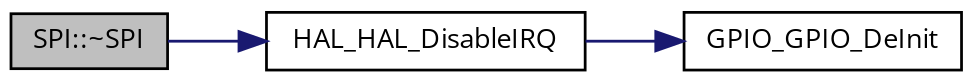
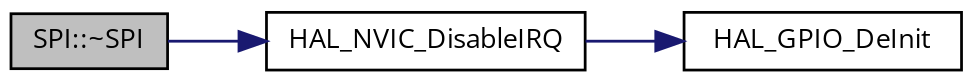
node "HAL_HAL_DisableIRQ": label "HAL_HAL_DisableIRQ" -> "HAL_NVIC_DisableIRQ"
node "GPIO_GPIO_DeInit": label "GPIO_GPIO_DeInit" -> "HAL_GPIO_DeInit"
